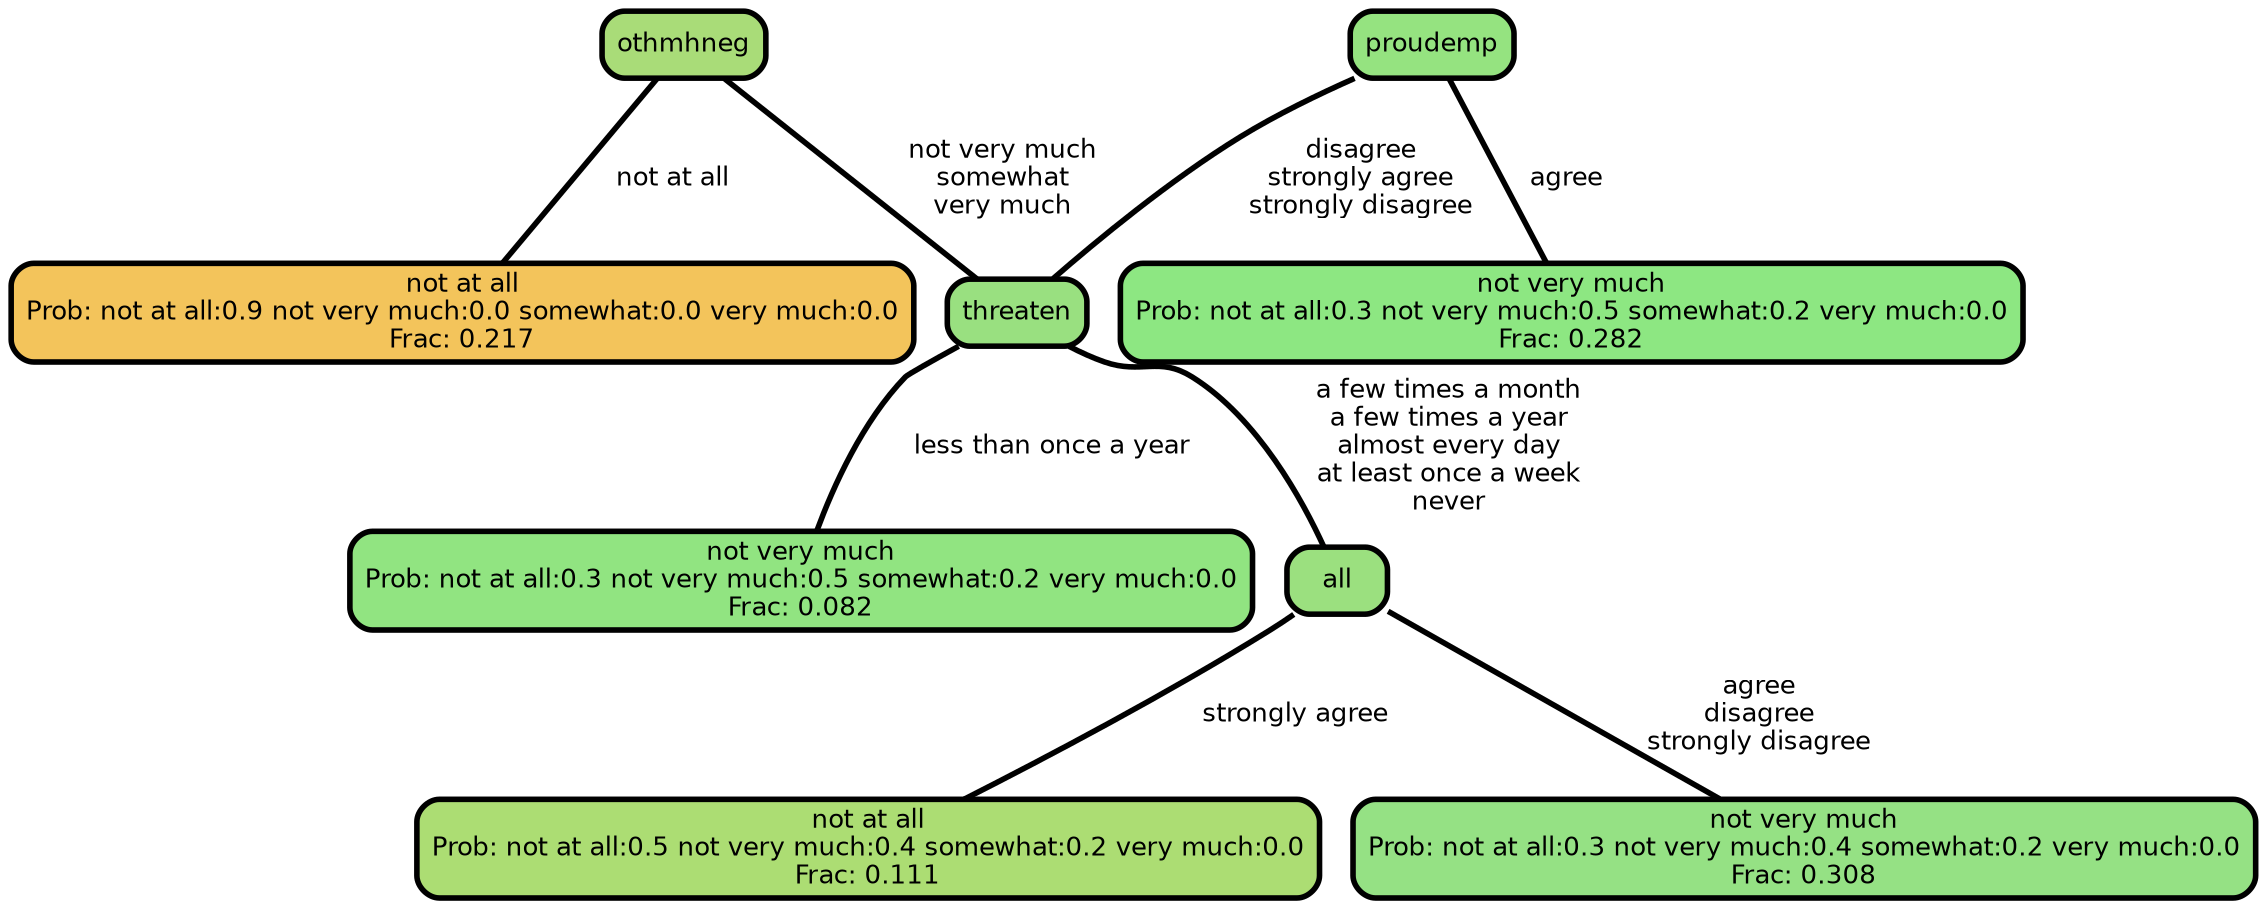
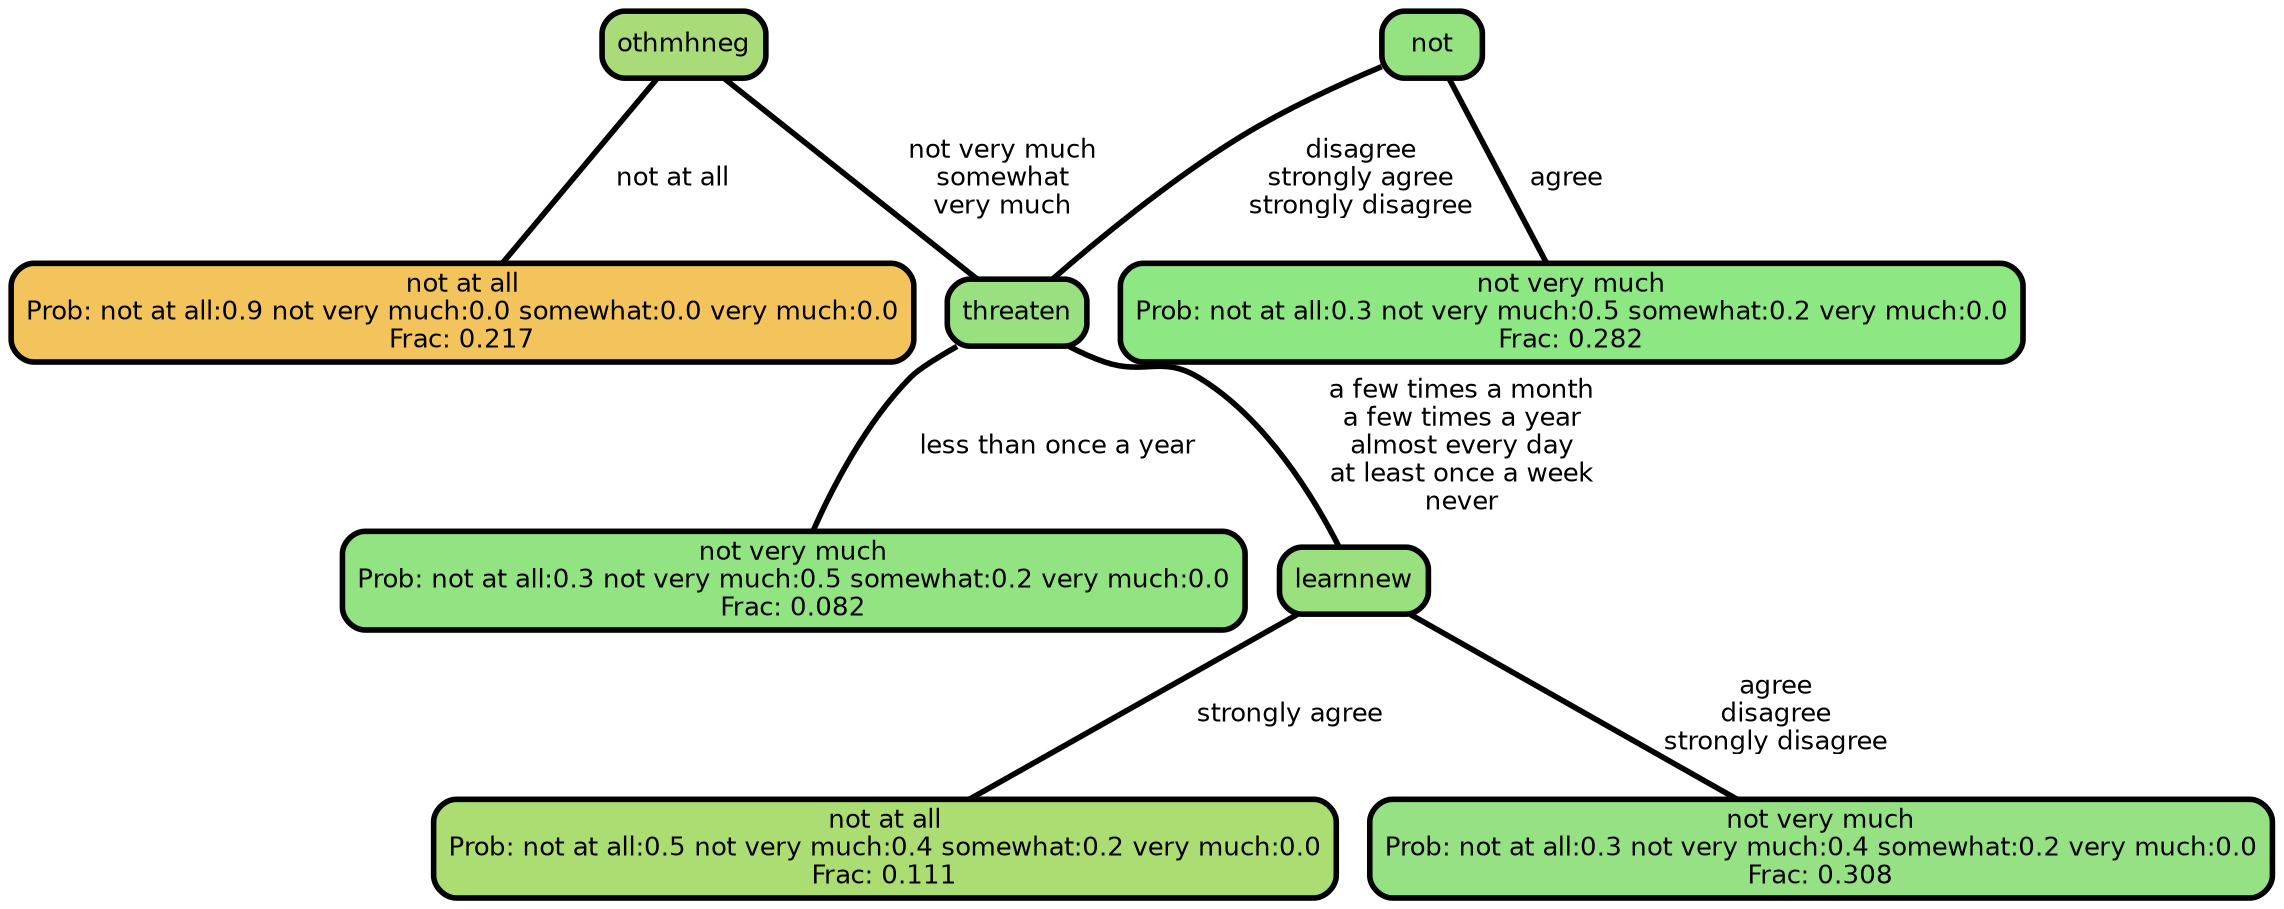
node "proudemp": label "proudemp" -> "not"
node "all": label "all" -> "learnnew"
